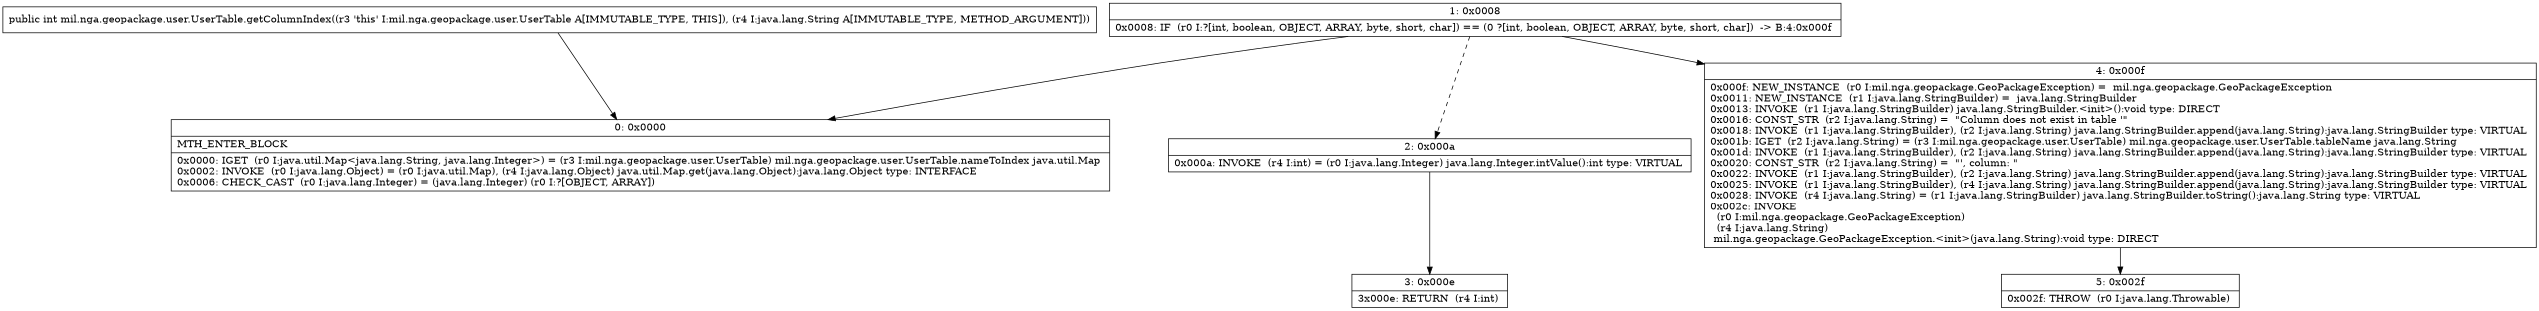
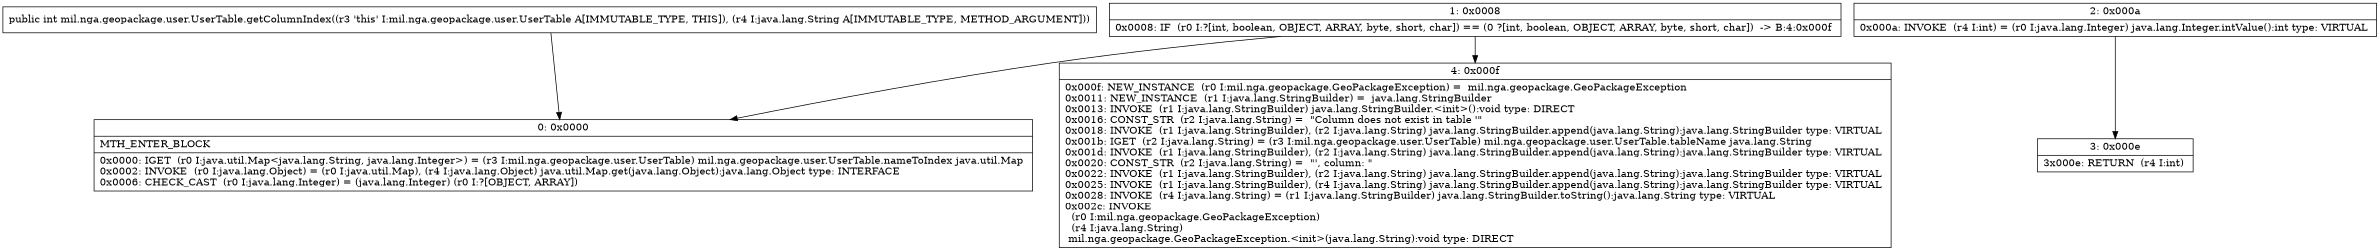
edge "1: 0x0008" -> "2: 0x000a": removed
node "5: 0x002f": removed
